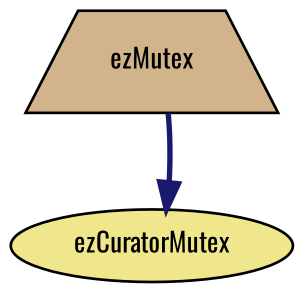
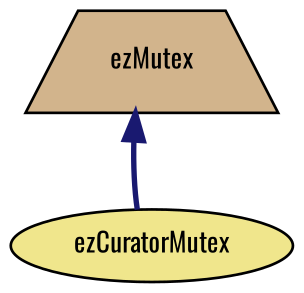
edge "ezMutex" -> "ezCuratorMutex": reversed
